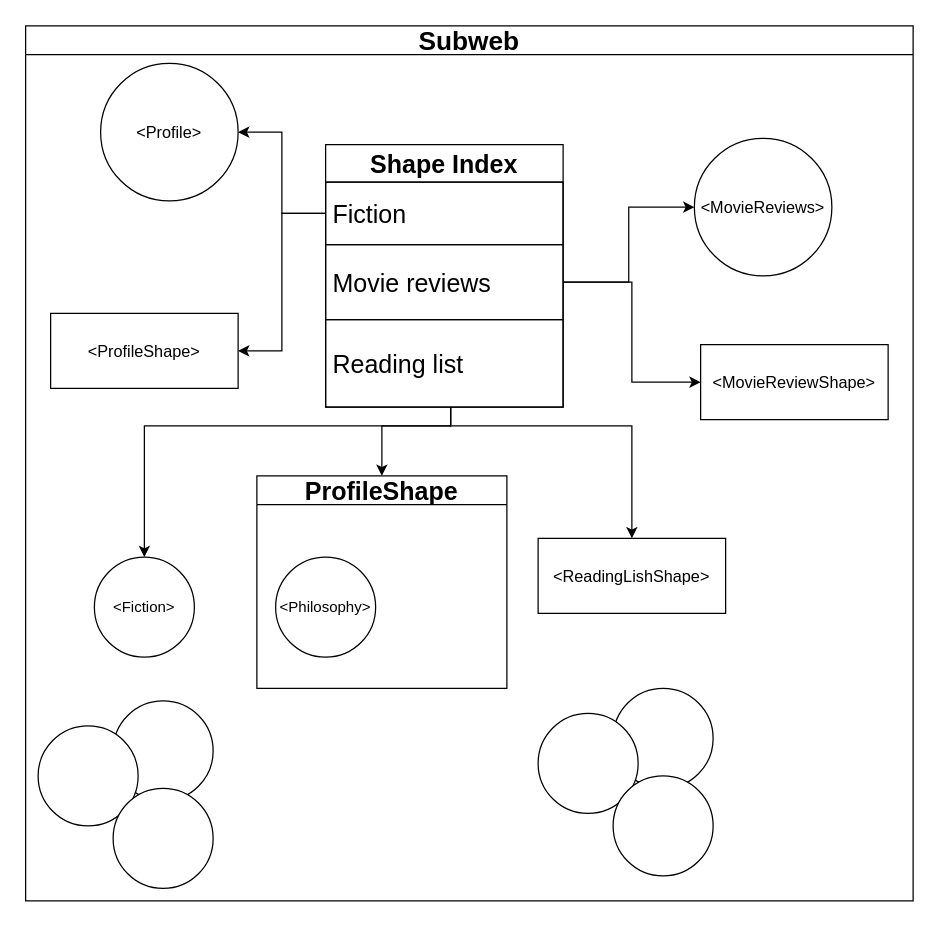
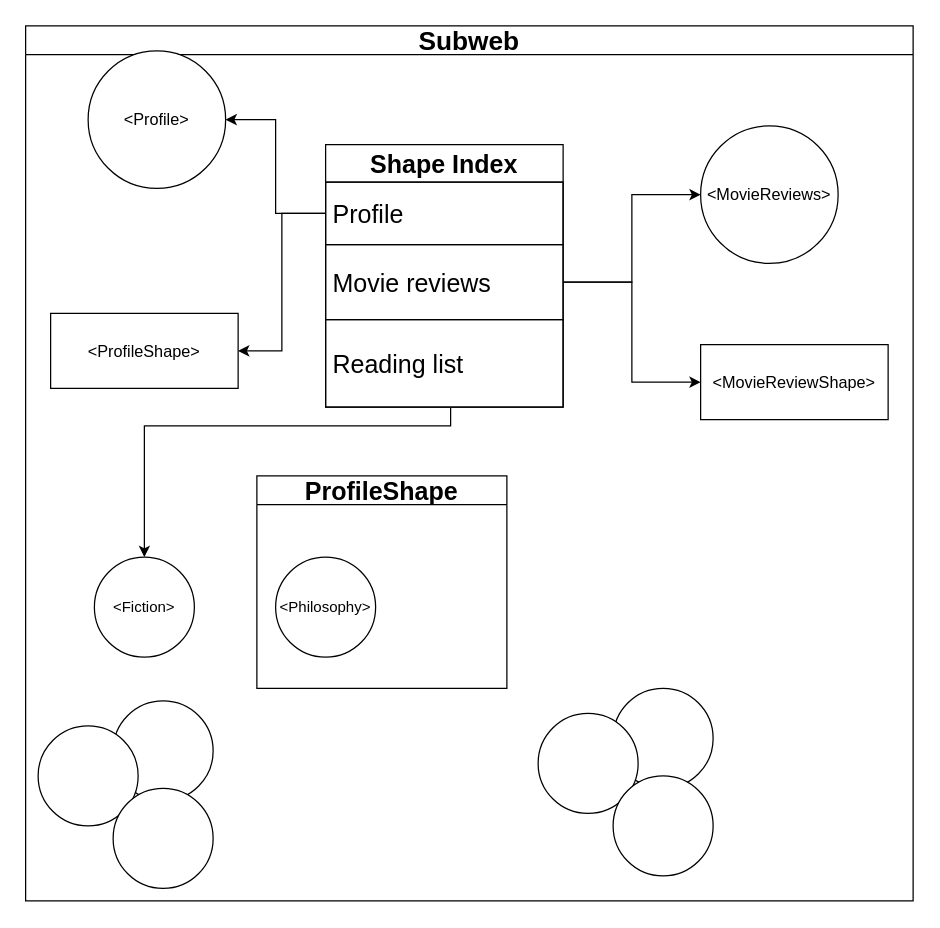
node "<Profile>": moved (169, 132) -> (157, 119)
node "<MovieReviews>": moved (763, 207) -> (769, 194)
node "Fiction": label "Fiction" -> "Profile"
edge "Reading list" -> "<ReadingLishShape>": removed
edge "Reading list" -> "ProfileShape": removed
node "<ReadingLishShape>": removed
